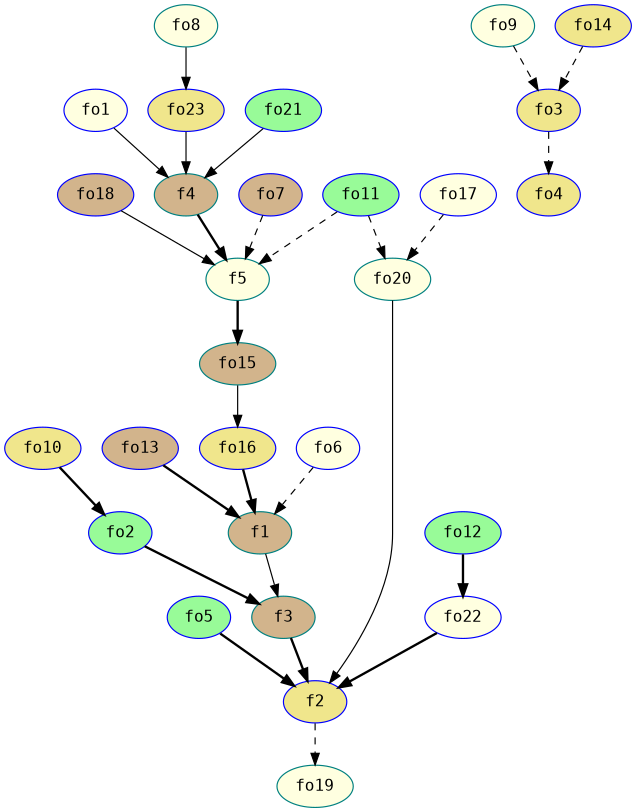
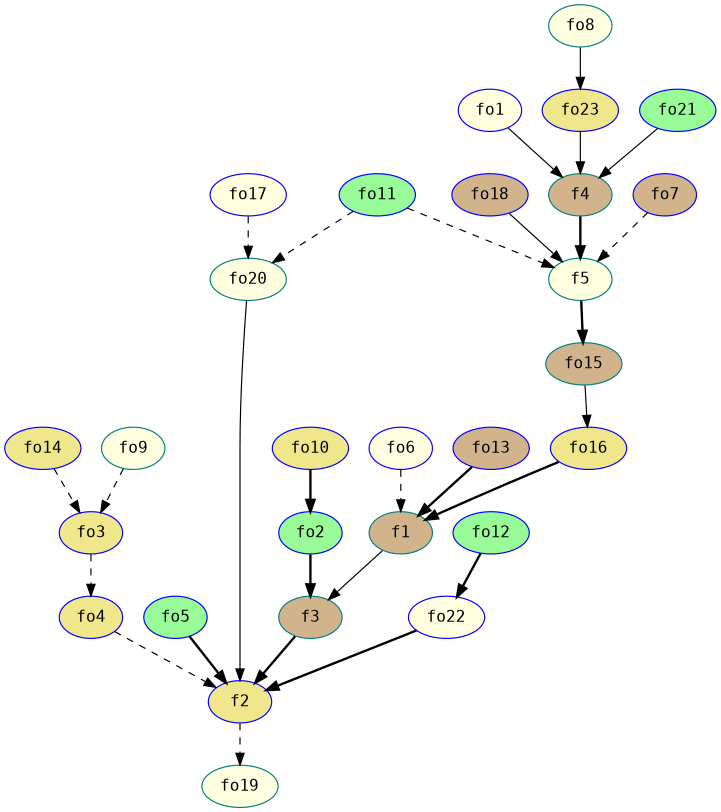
edge "fo4" -> "f2": added
